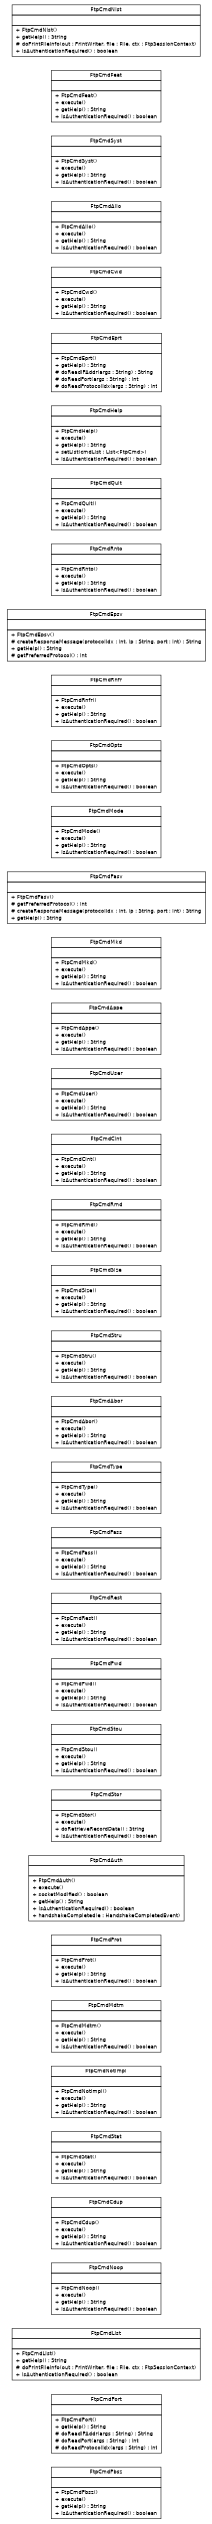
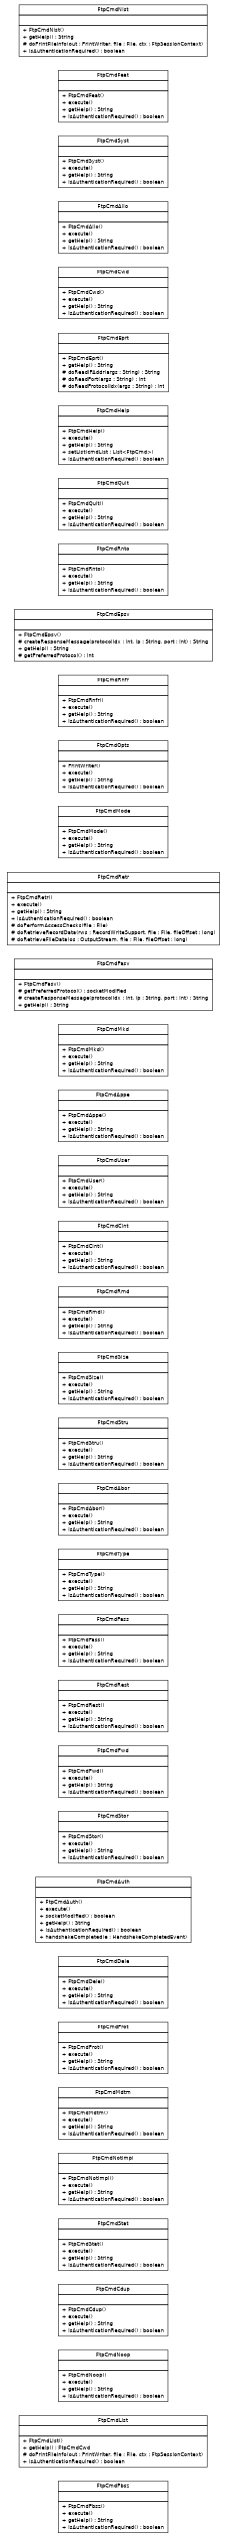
node "FtpCmdOpts": text "+ FtpCmdOpts()" -> "+ PrintWriter()"
node "FtpCmdPasv": text "# getPreferredProtocol() : int" -> "# getPreferredProtocol() : socketModified"
node "FtpCmdRetr": added
node "FtpCmdStou": removed
node "FtpCmdStor": text "+ doRetrieveRecordData() : String" -> "+ getHelp() : String"
node "FtpCmdDele": added
node "FtpCmdList": text "+ getHelp() : String" -> "+ getHelp() : FtpCmdCwd"
node "FtpCmdPort": removed
